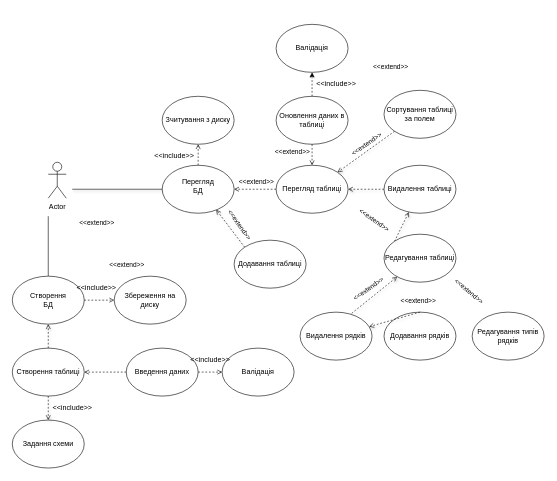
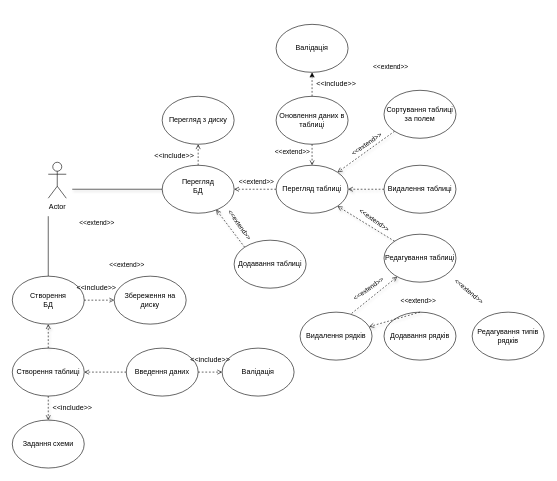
node "Зчитування з диску": label "Зчитування з диску" -> "Перегляд з диску"
edge "Редагування таблиці" -> "Видалення таблиці": now "Редагування таблиці" -> "Перегляд таблиці"
